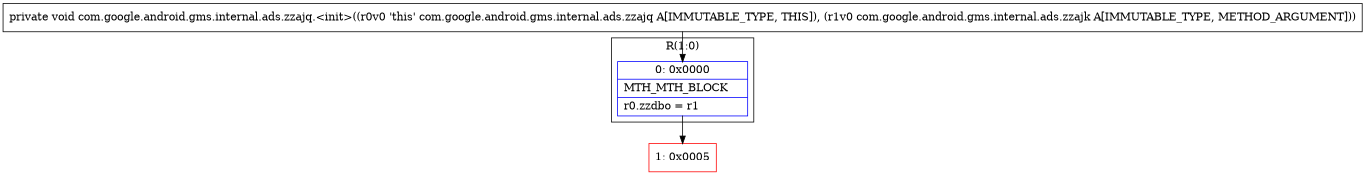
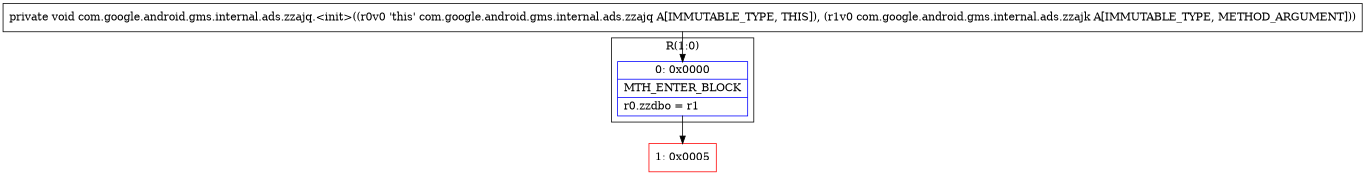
node "0: 0x0000": text "MTH_MTH_BLOCK" -> "MTH_ENTER_BLOCK"
